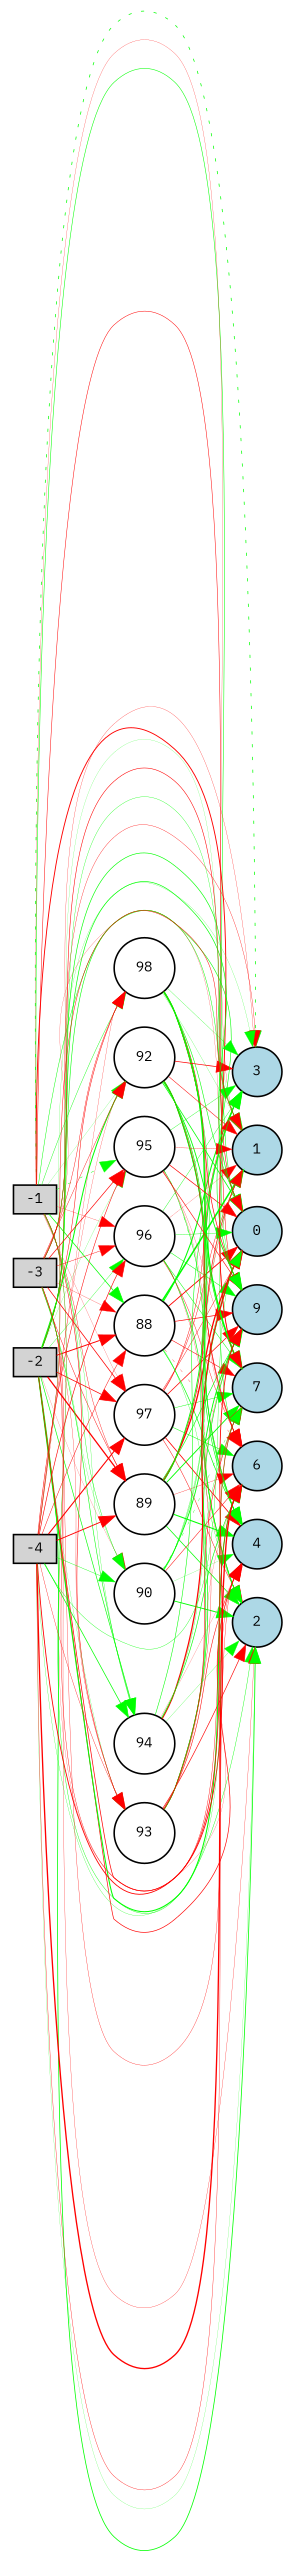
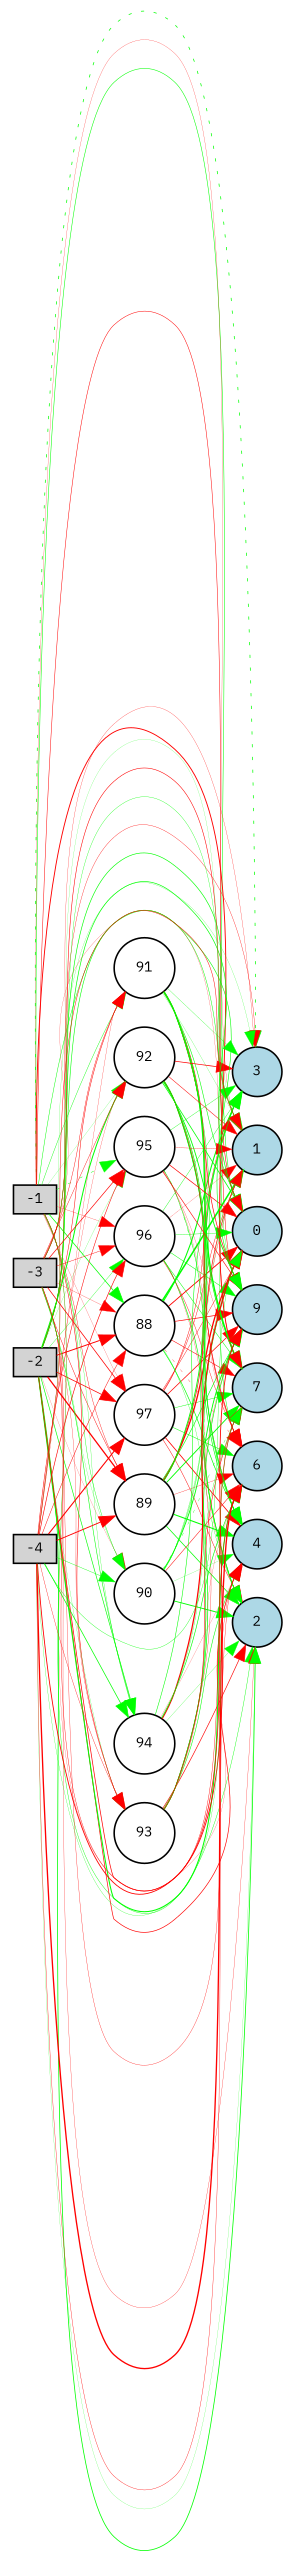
node "98": label "98" -> "91"
edge "93" -> "4": color red -> green
